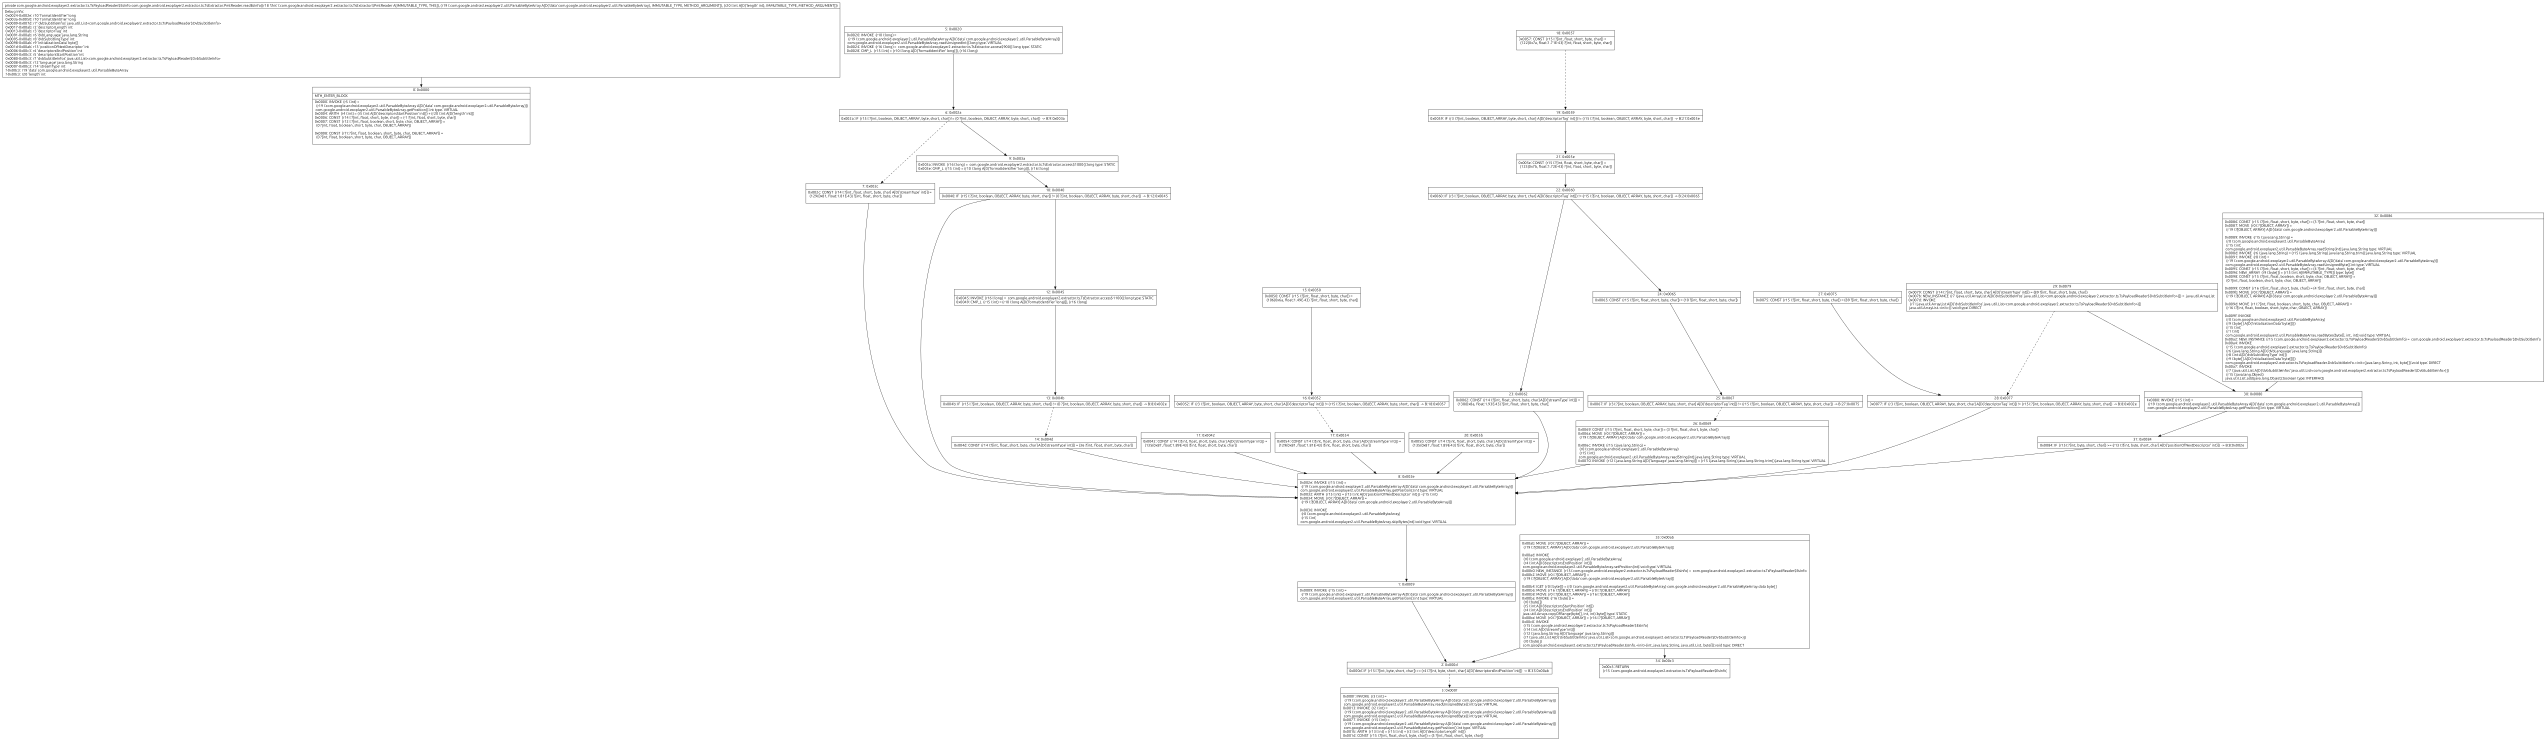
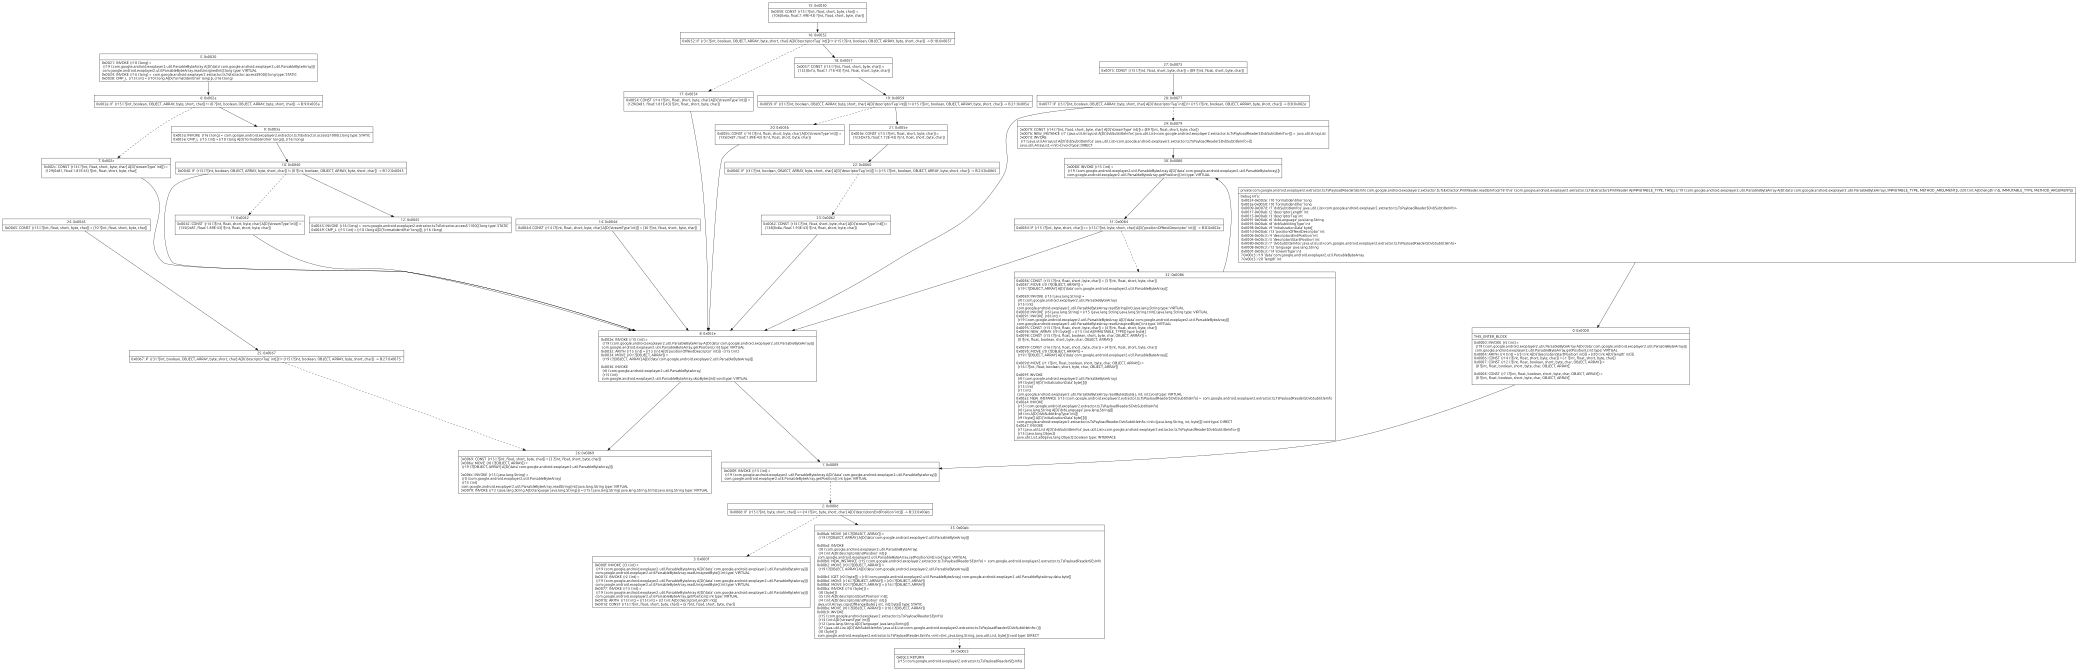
node "5: 0x0020": text "0x0020: INVOKE  (r10 I:long) =" -> "0x0021: INVOKE  (r10 I:long) ="
edge "16: 0x0052" -> "18: 0x0057": added
edge "18: 0x0057" -> "19: 0x0059": style dashed -> solid
node "0: 0x0000": text "MTH_ENTER_BLOCK" -> "THIS_ENTER_BLOCK"
edge "19: 0x0059" -> "20: 0x005b": added
edge "10: 0x0040" -> "11: 0x0042": added
edge "22: 0x0060" -> "24: 0x0065": removed
edge "31: 0x0084" -> "32: 0x0086": added
edge "22: 0x0060" -> "23: 0x0062": style solid -> dashed
edge "29: 0x0079" -> "28: 0x0077": reversed
node "30: 0x0080": text "4x0080: INVOKE  (r15 I:int) =" -> "0x0080: INVOKE  (r15 I:int) ="
node "13: 0x004b": removed
edge "0: 0x0000" -> "1: 0x0009": added
edge "26: 0x0069" -> "8: 0x002e": reversed
edge "1: 0x0009" -> "2: 0x000d": style solid -> dashed
edge "33: 0x00ab" -> "34: 0x00c3": style solid -> dashed
edge "33: 0x00ab" -> "2: 0x000d": reversed
